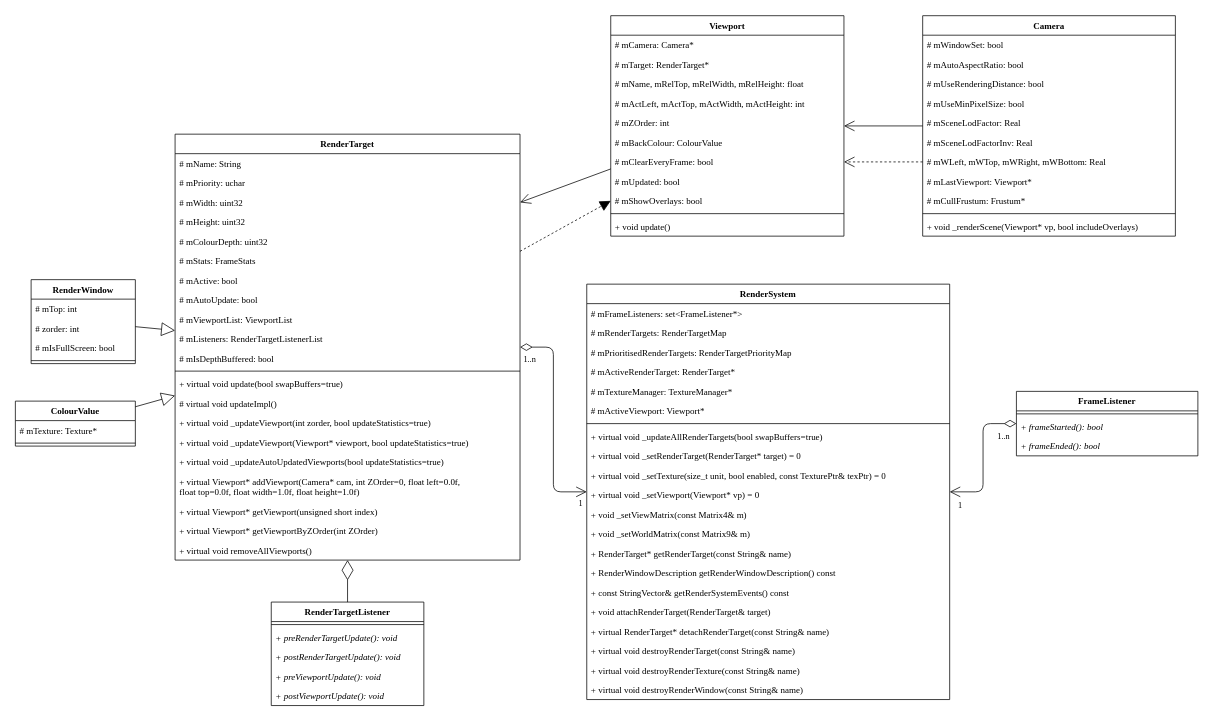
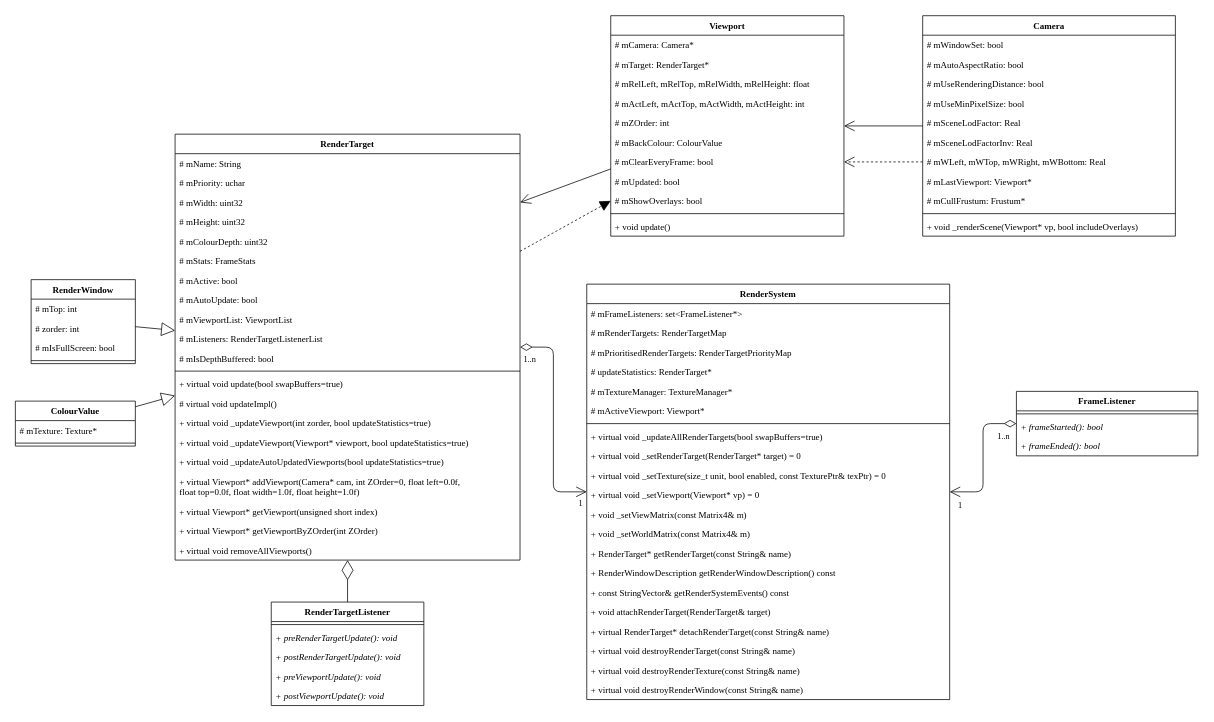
node "# mName, mRelTop, mRelWidth, mRelHeight: float": label "# mName, mRelTop, mRelWidth, mRelHeight: float" -> "# mRelLeft, mRelTop, mRelWidth, mRelHeight: float"
node "# mActiveRenderTarget: RenderTarget*": label "# mActiveRenderTarget: RenderTarget*" -> "# updateStatistics: RenderTarget*"
node "+ void _setWorldMatrix(const Matrix9& m)": label "+ void _setWorldMatrix(const Matrix9& m)" -> "+ void _setWorldMatrix(const Matrix4& m)"
